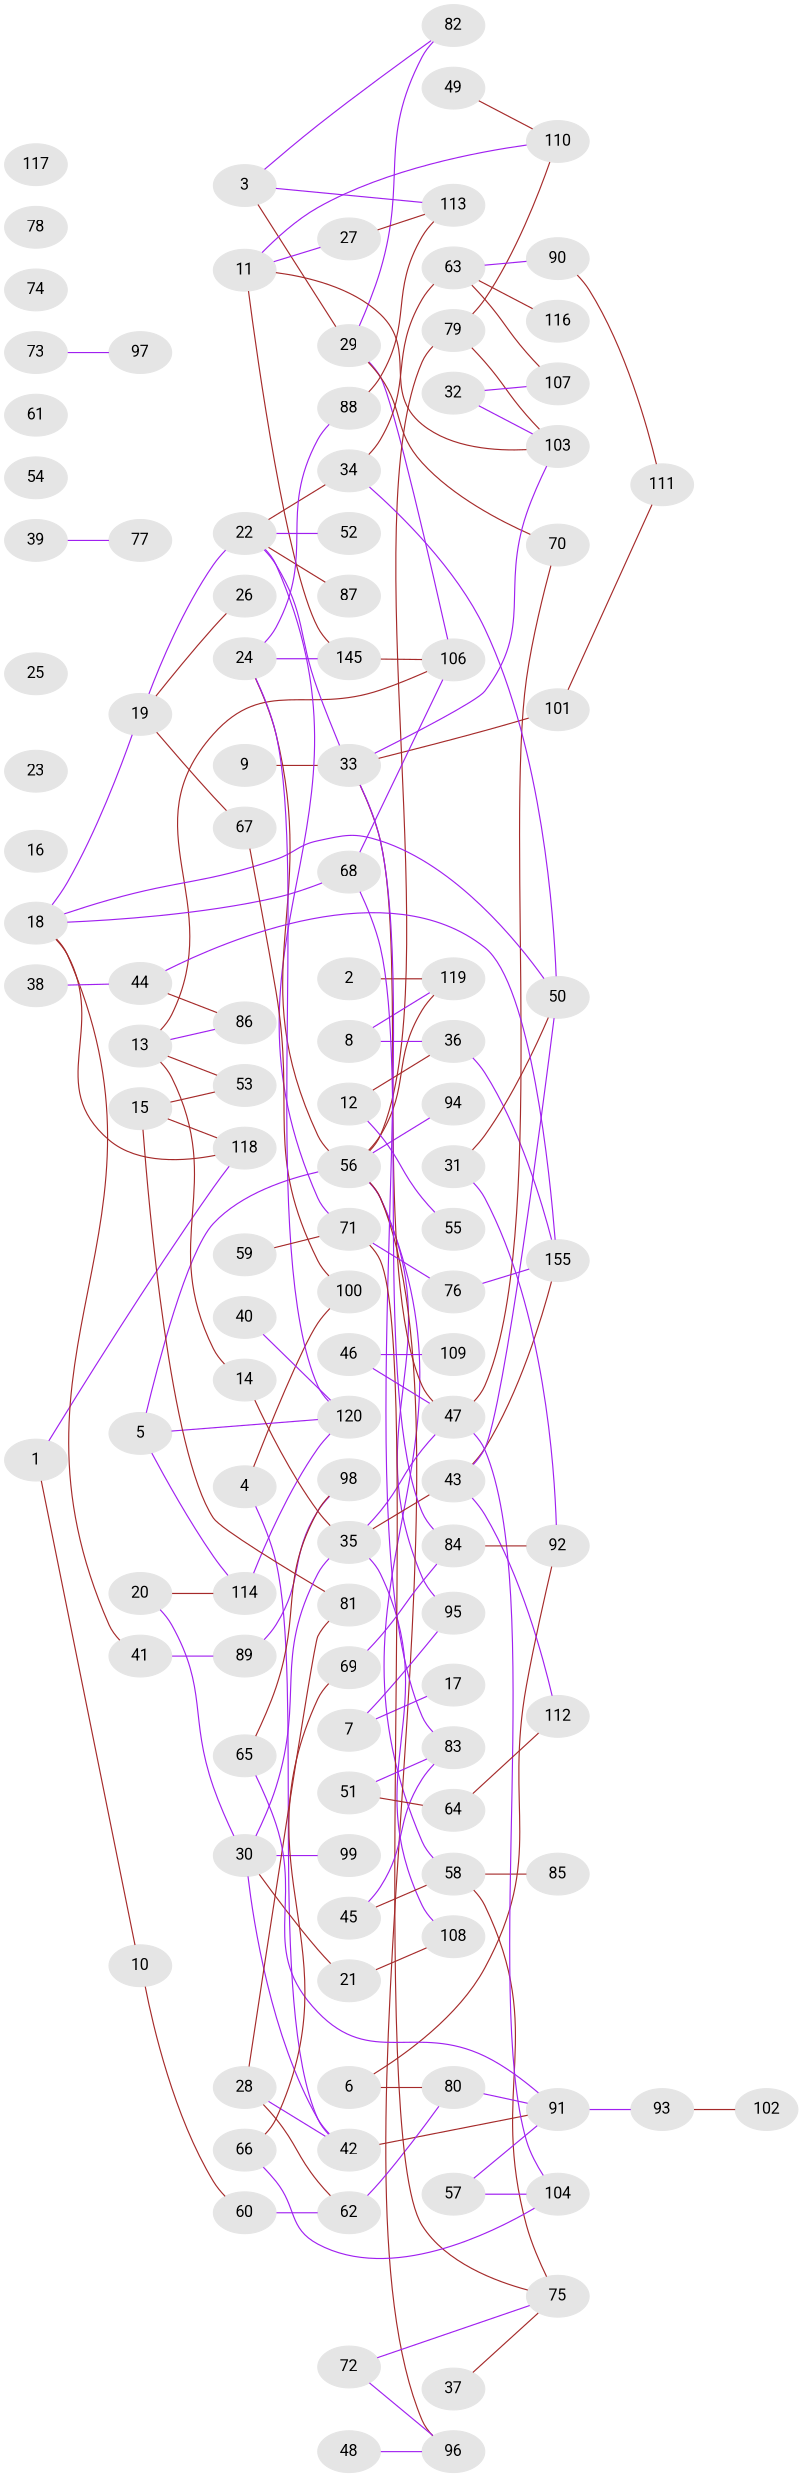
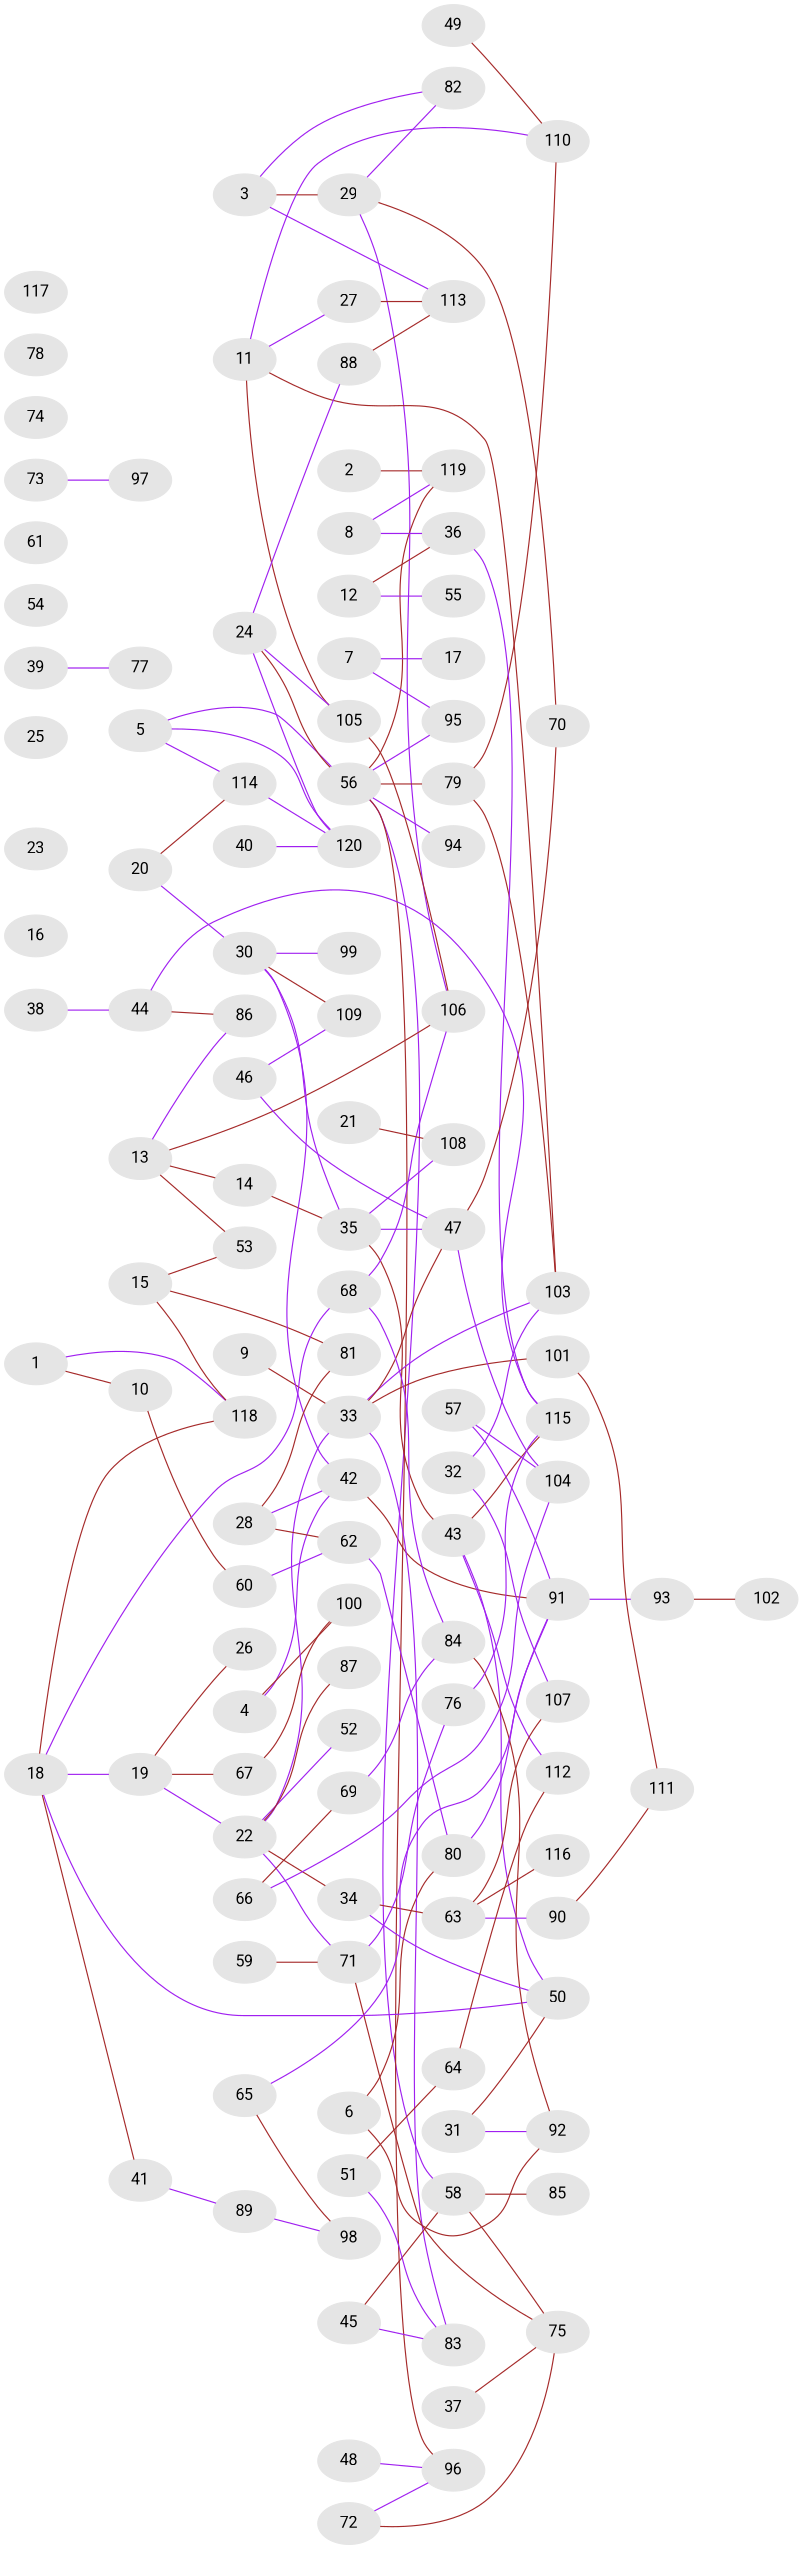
node "145": label "145" -> "105"
node "155": label "155" -> "115"
edge "30" -- "21": now "30" -- "109"
edge "75" -- "72": color purple -> brown
